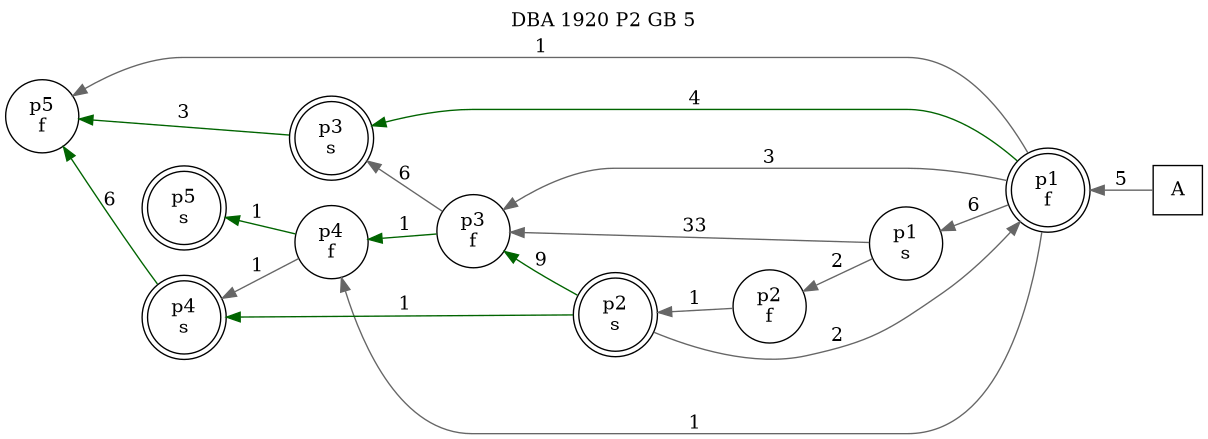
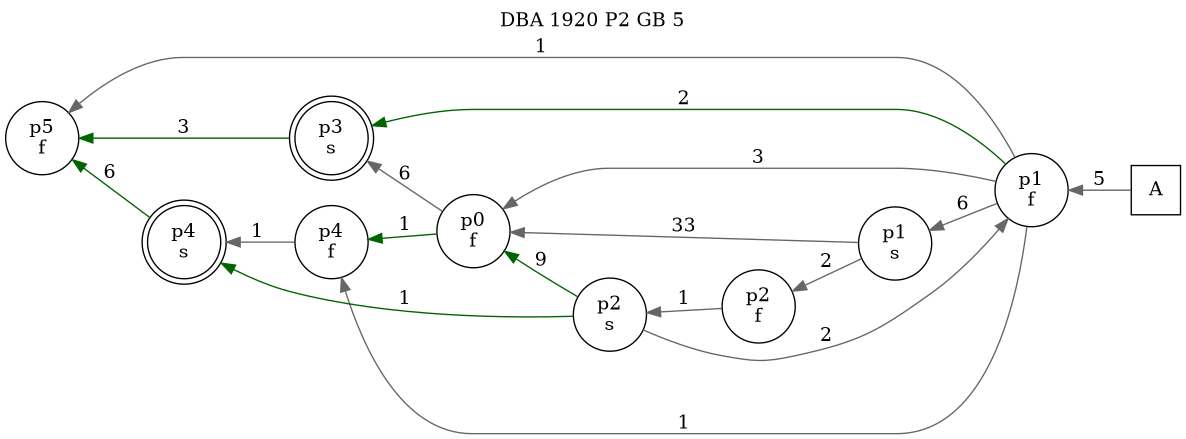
edge "p1 f" -> "p3 s": label "4" -> "2"
node "p1 f": shape doublecircle -> circle
node "p5 s": removed
node "p3 f": label "p3 f" -> "p0 f"
node "p2 s": shape doublecircle -> circle
